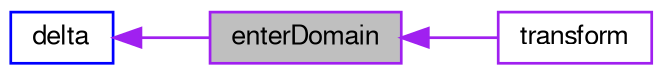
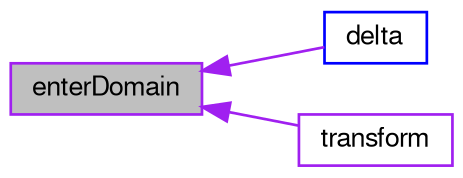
edge "enterDomain" -> "delta": reversed
